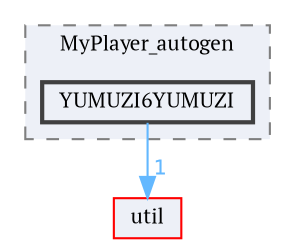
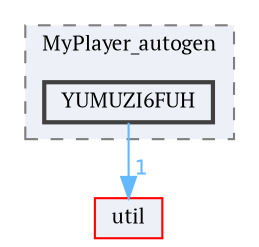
node "YUMUZI6YUMUZI": label "YUMUZI6YUMUZI" -> "YUMUZI6FUH"
